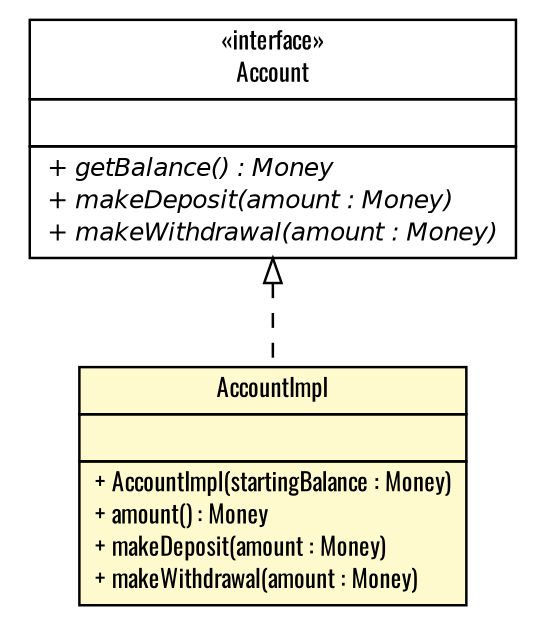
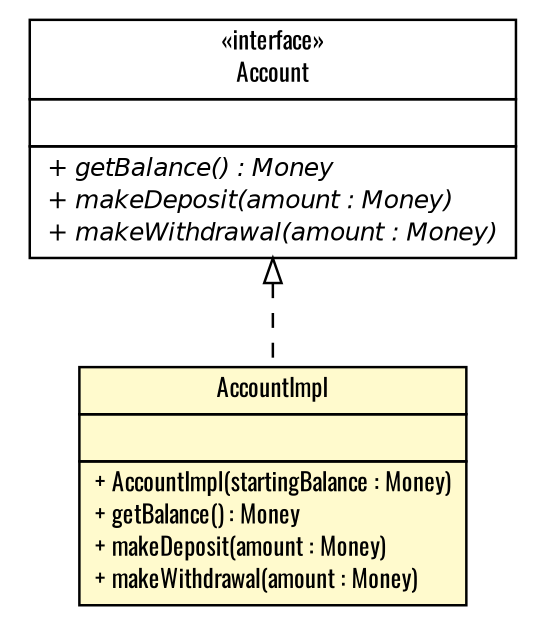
node "AccountImpl": text "+ amount() : Money" -> "+ getBalance() : Money"
